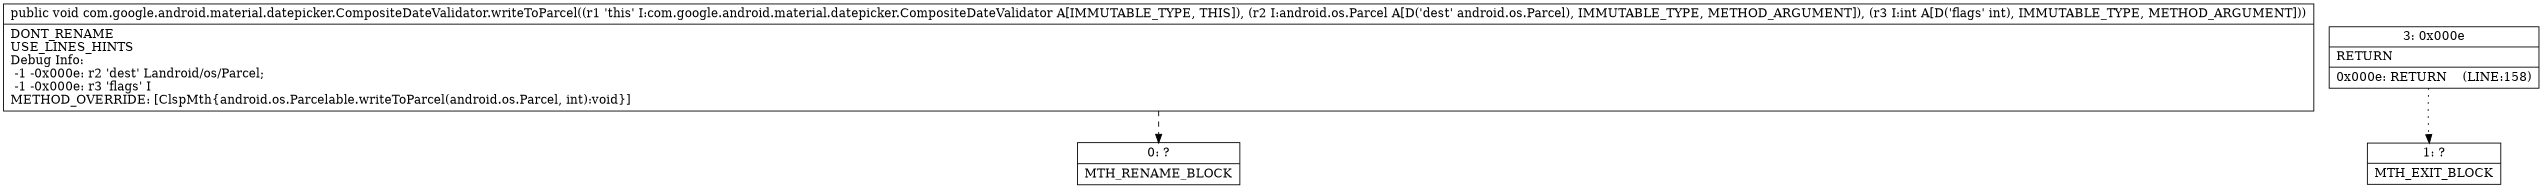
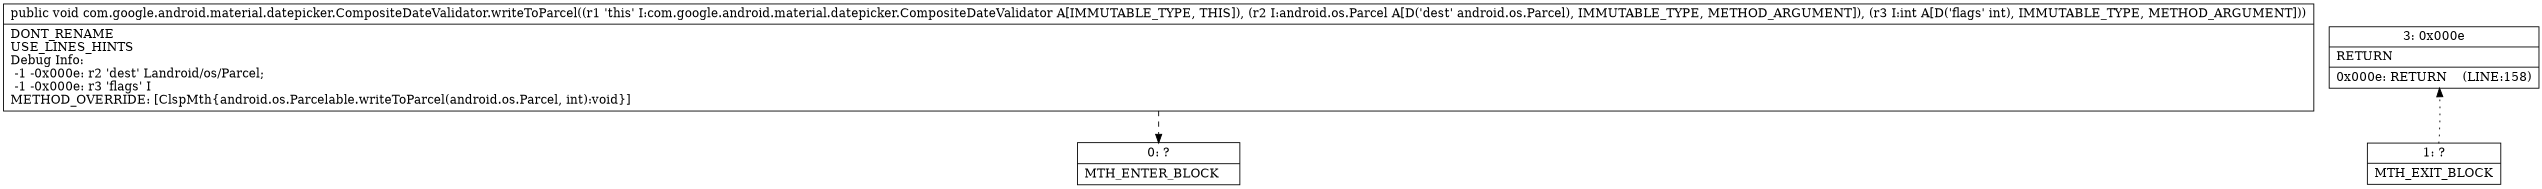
edge "3: 0x000e" -> "1: ?": reversed
node "0: ?": text "MTH_RENAME_BLOCK" -> "MTH_ENTER_BLOCK"
